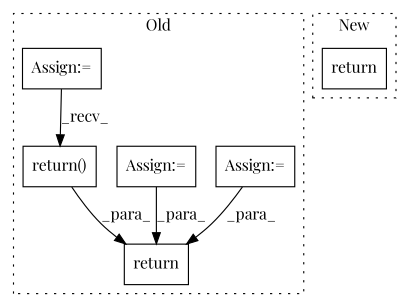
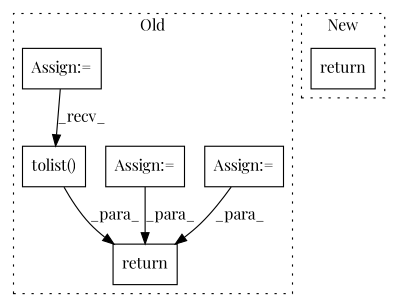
node "return()": label "return()" -> "tolist()"
